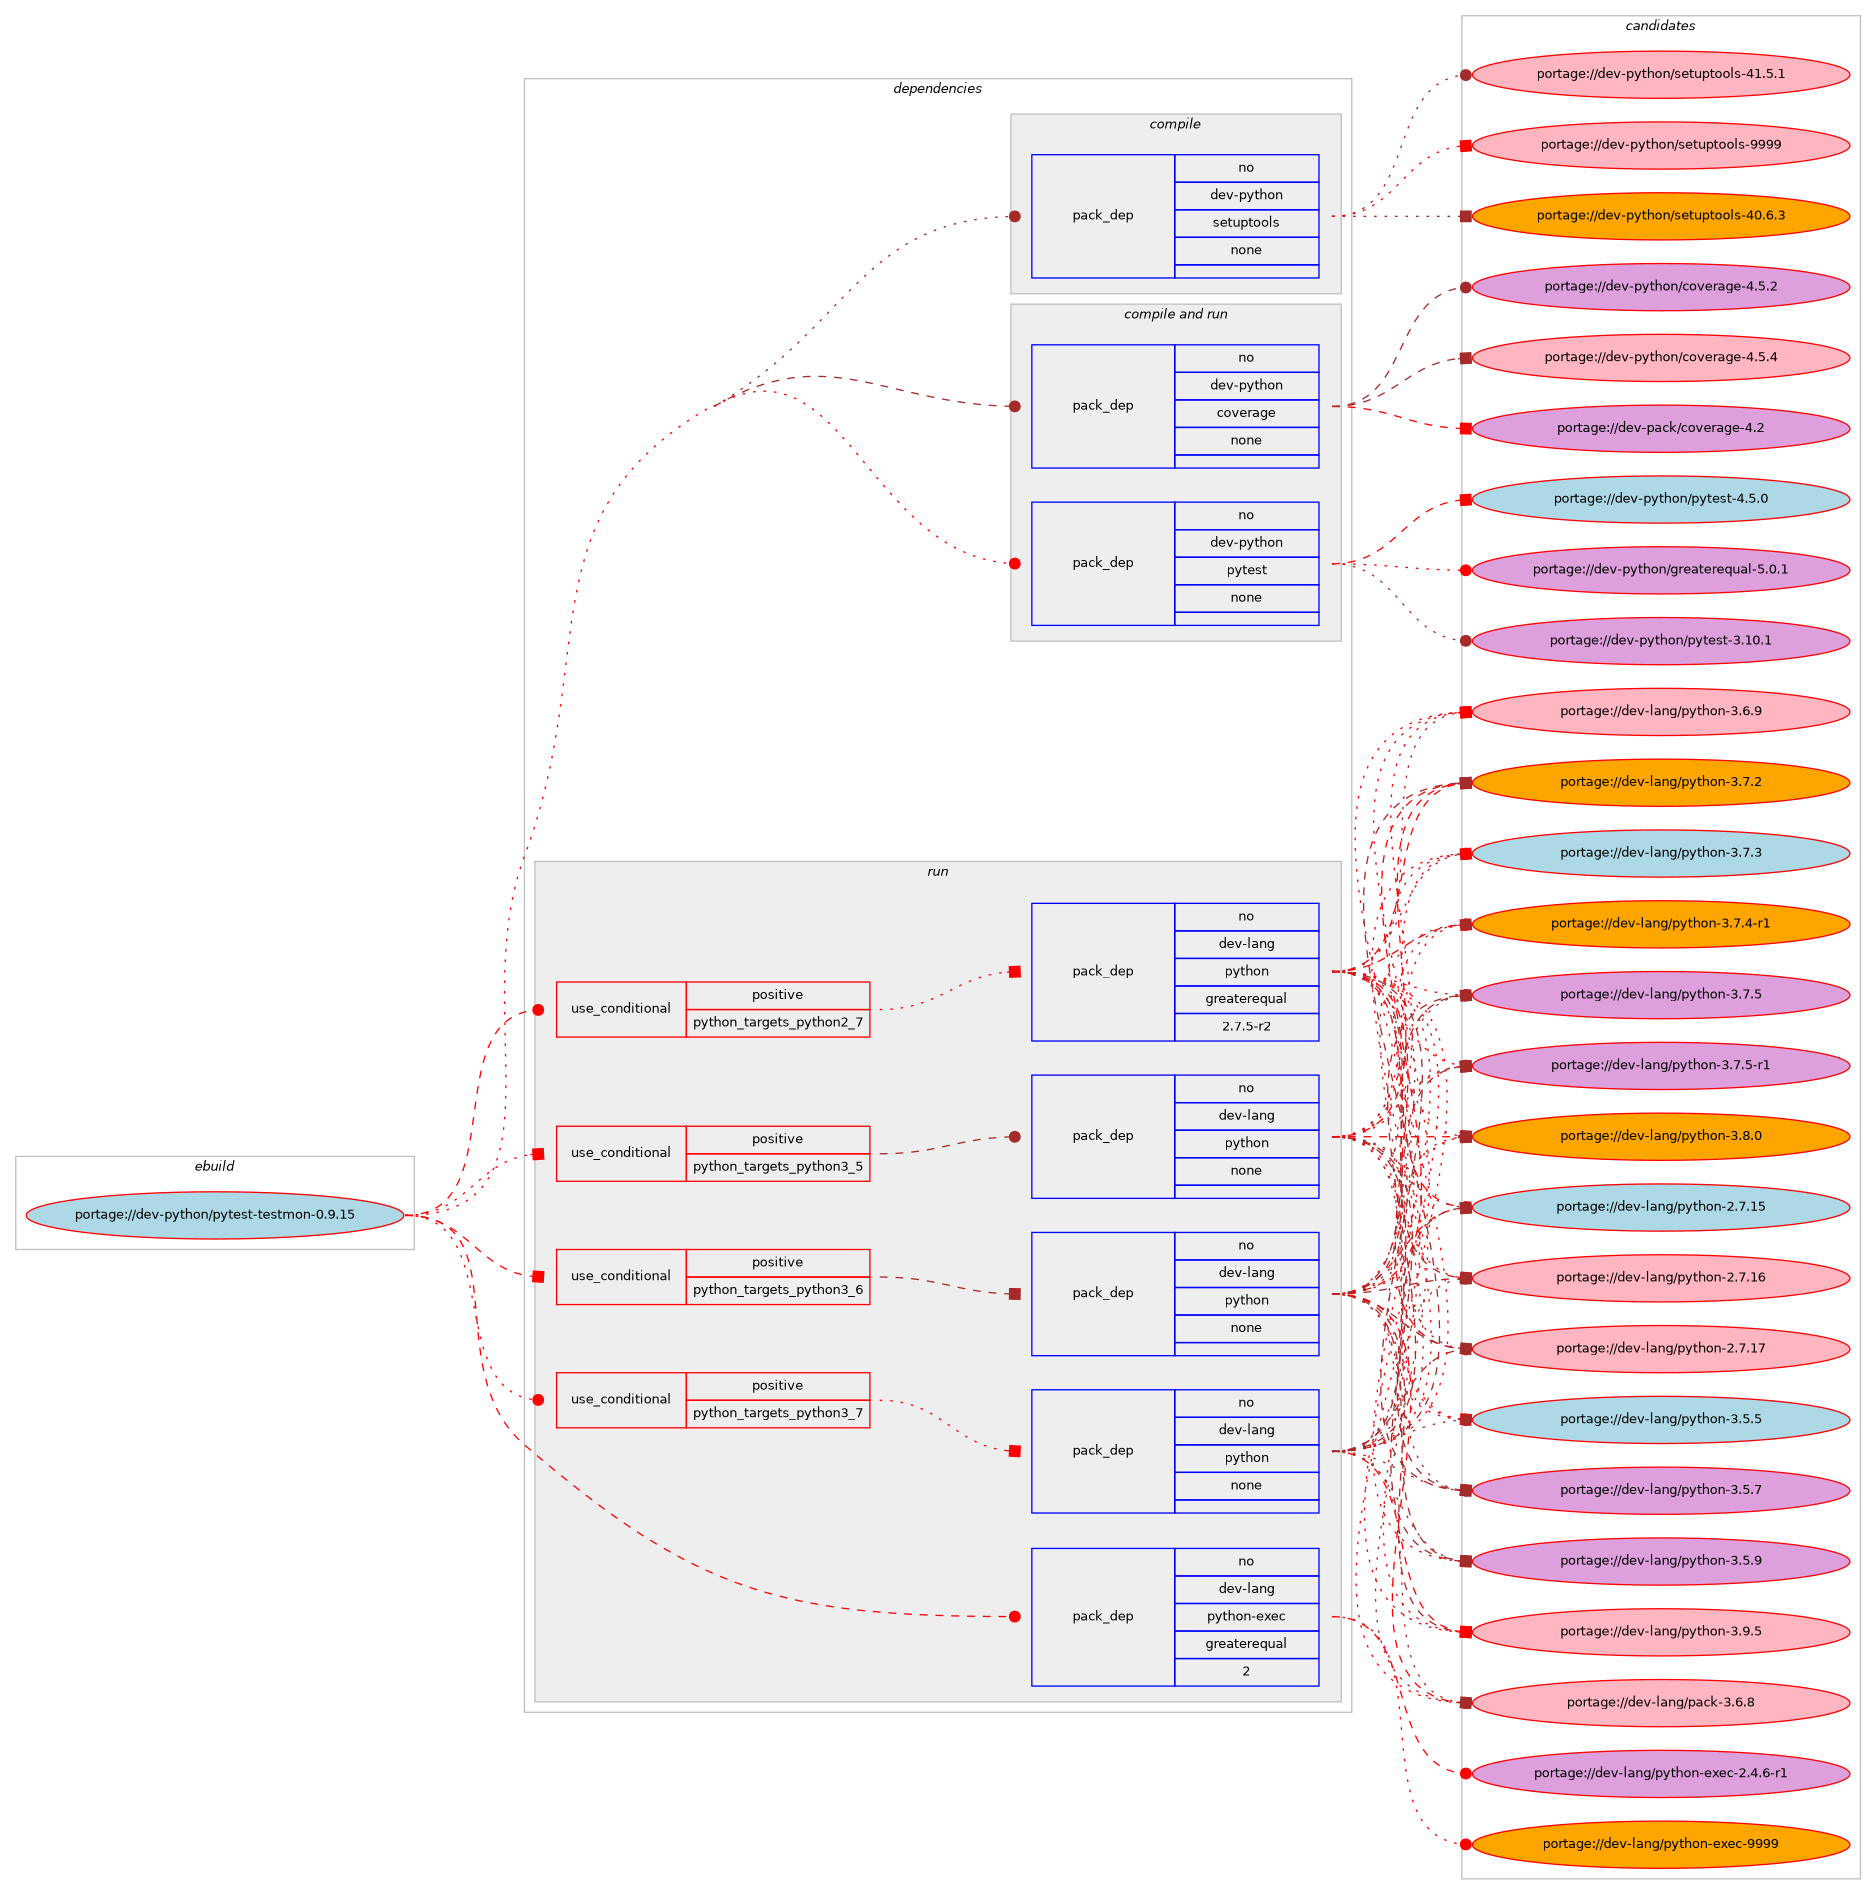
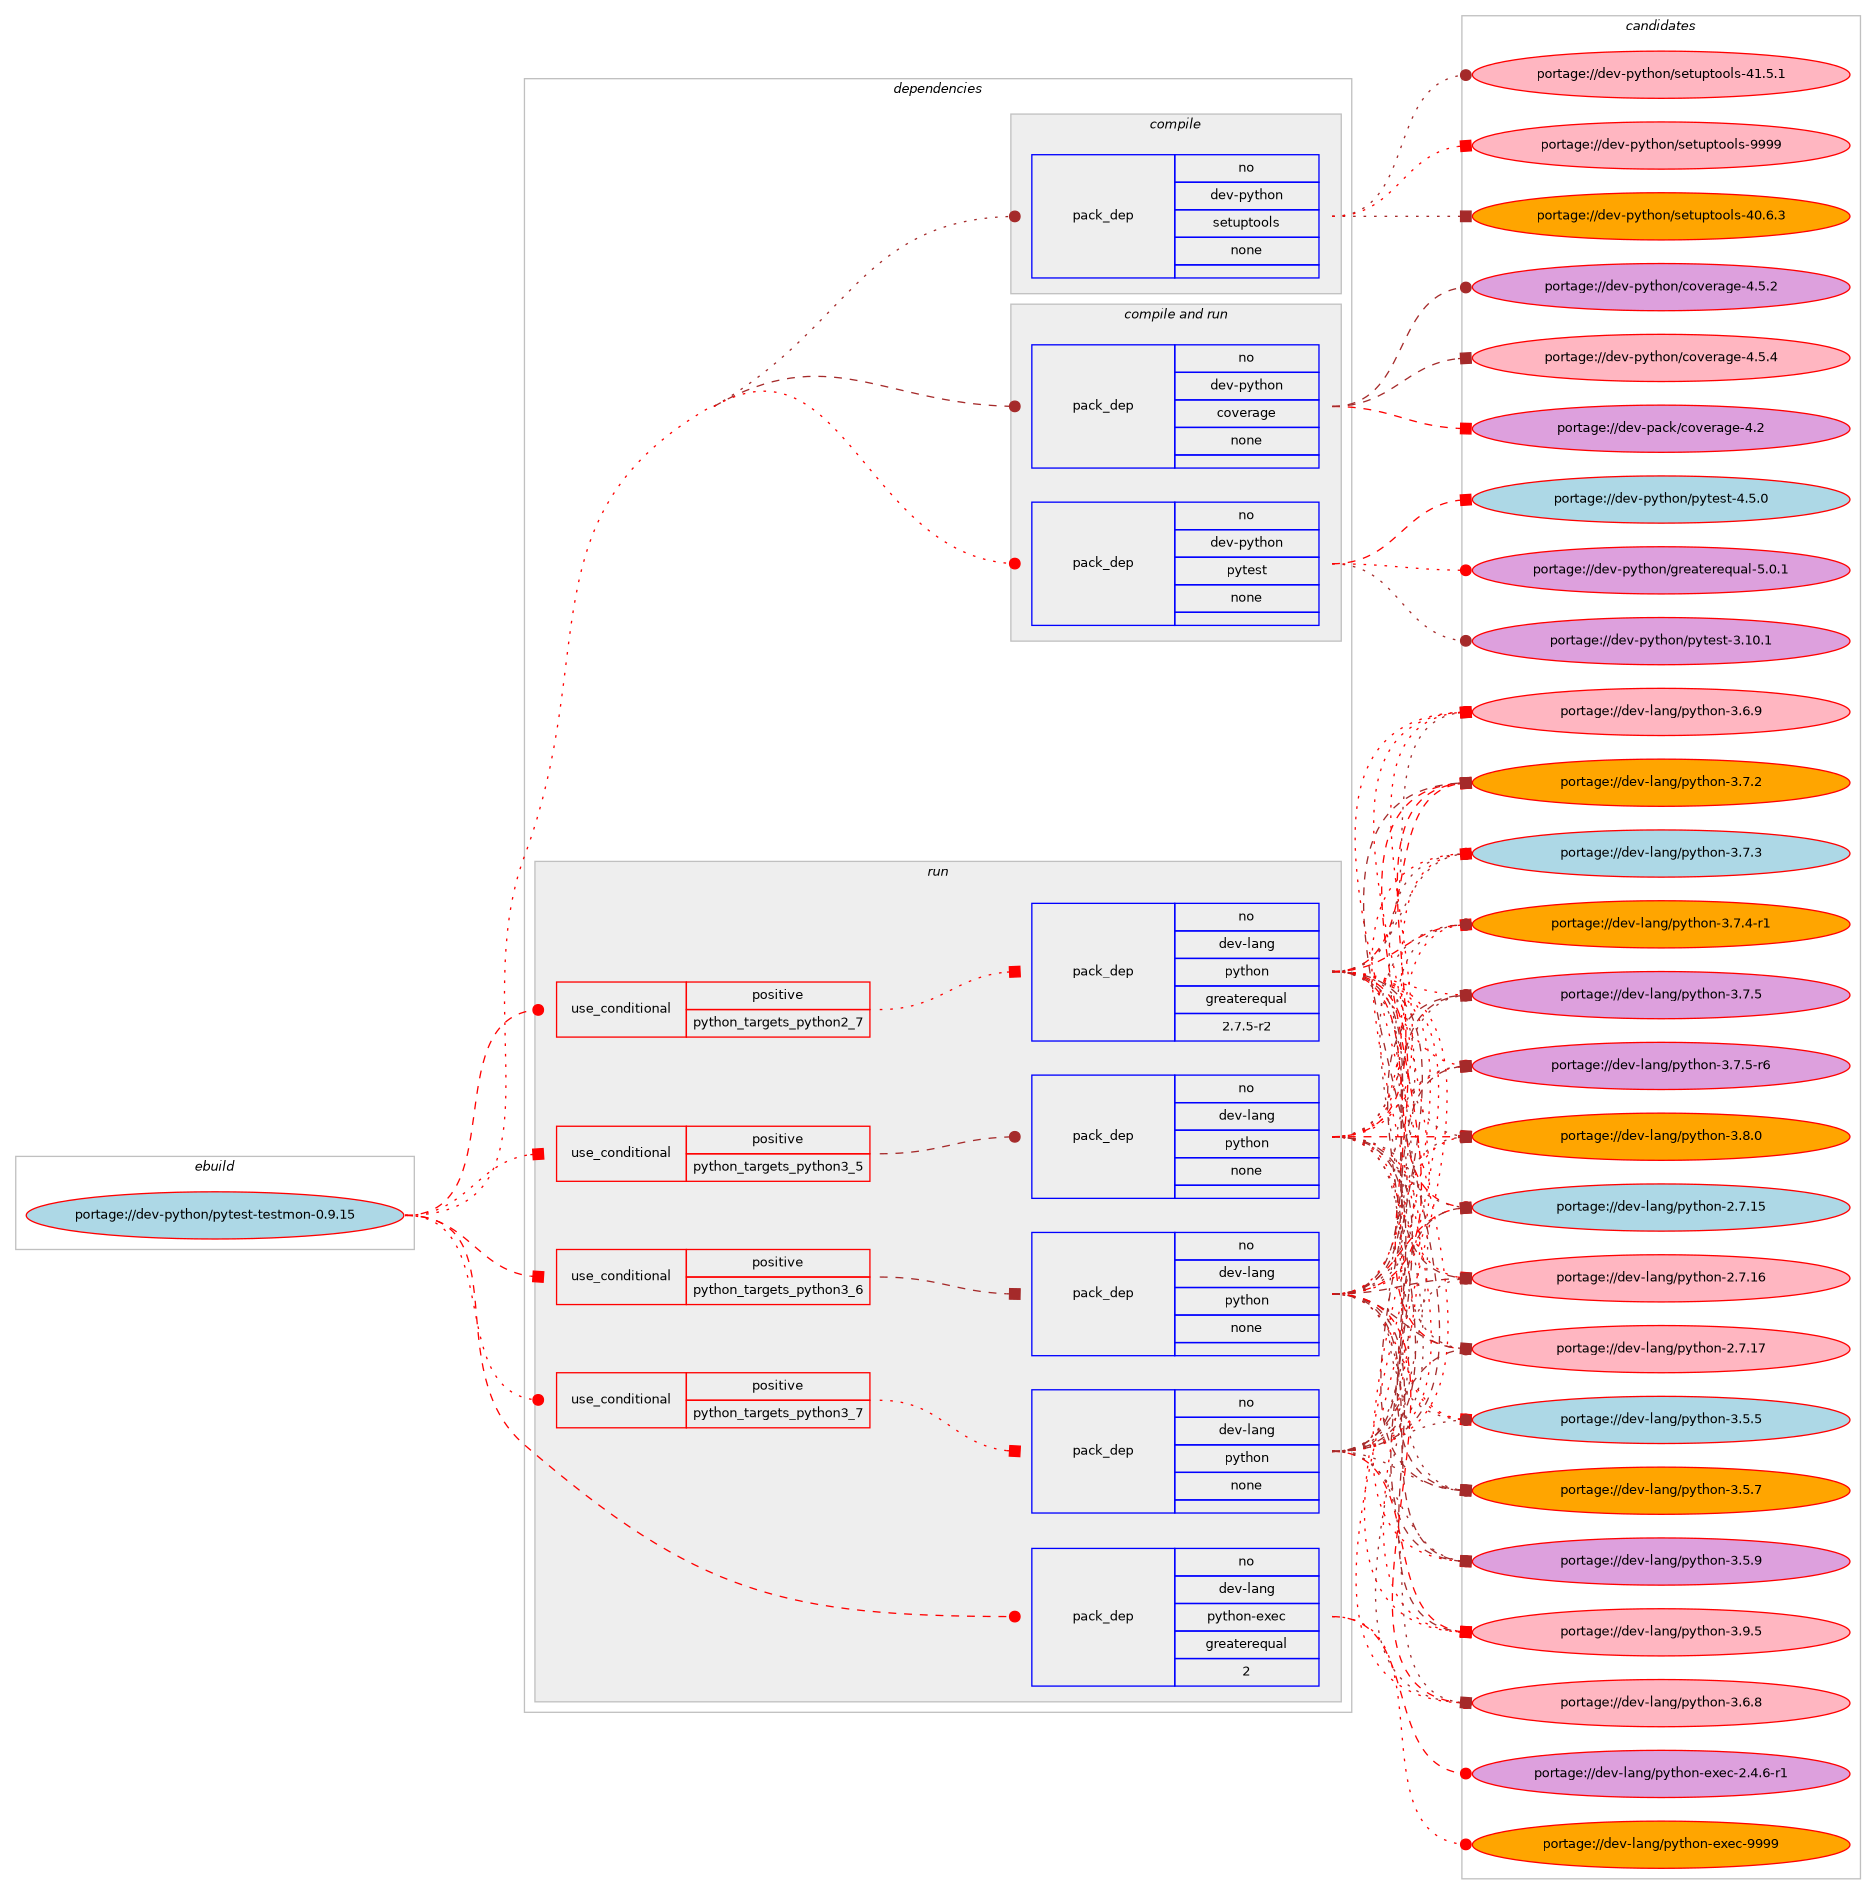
node "portage://dev-lang/python-3.7.5-r1": label "portage://dev-lang/python-3.7.5-r1" -> "portage://dev-lang/python-3.7.5-r6"
node "portage://dev-lang/python-3.5.7": fillcolor plum -> orange
node "portage://dev-lang/pack-3.6.8": label "portage://dev-lang/pack-3.6.8" -> "portage://dev-lang/python-3.6.8"
